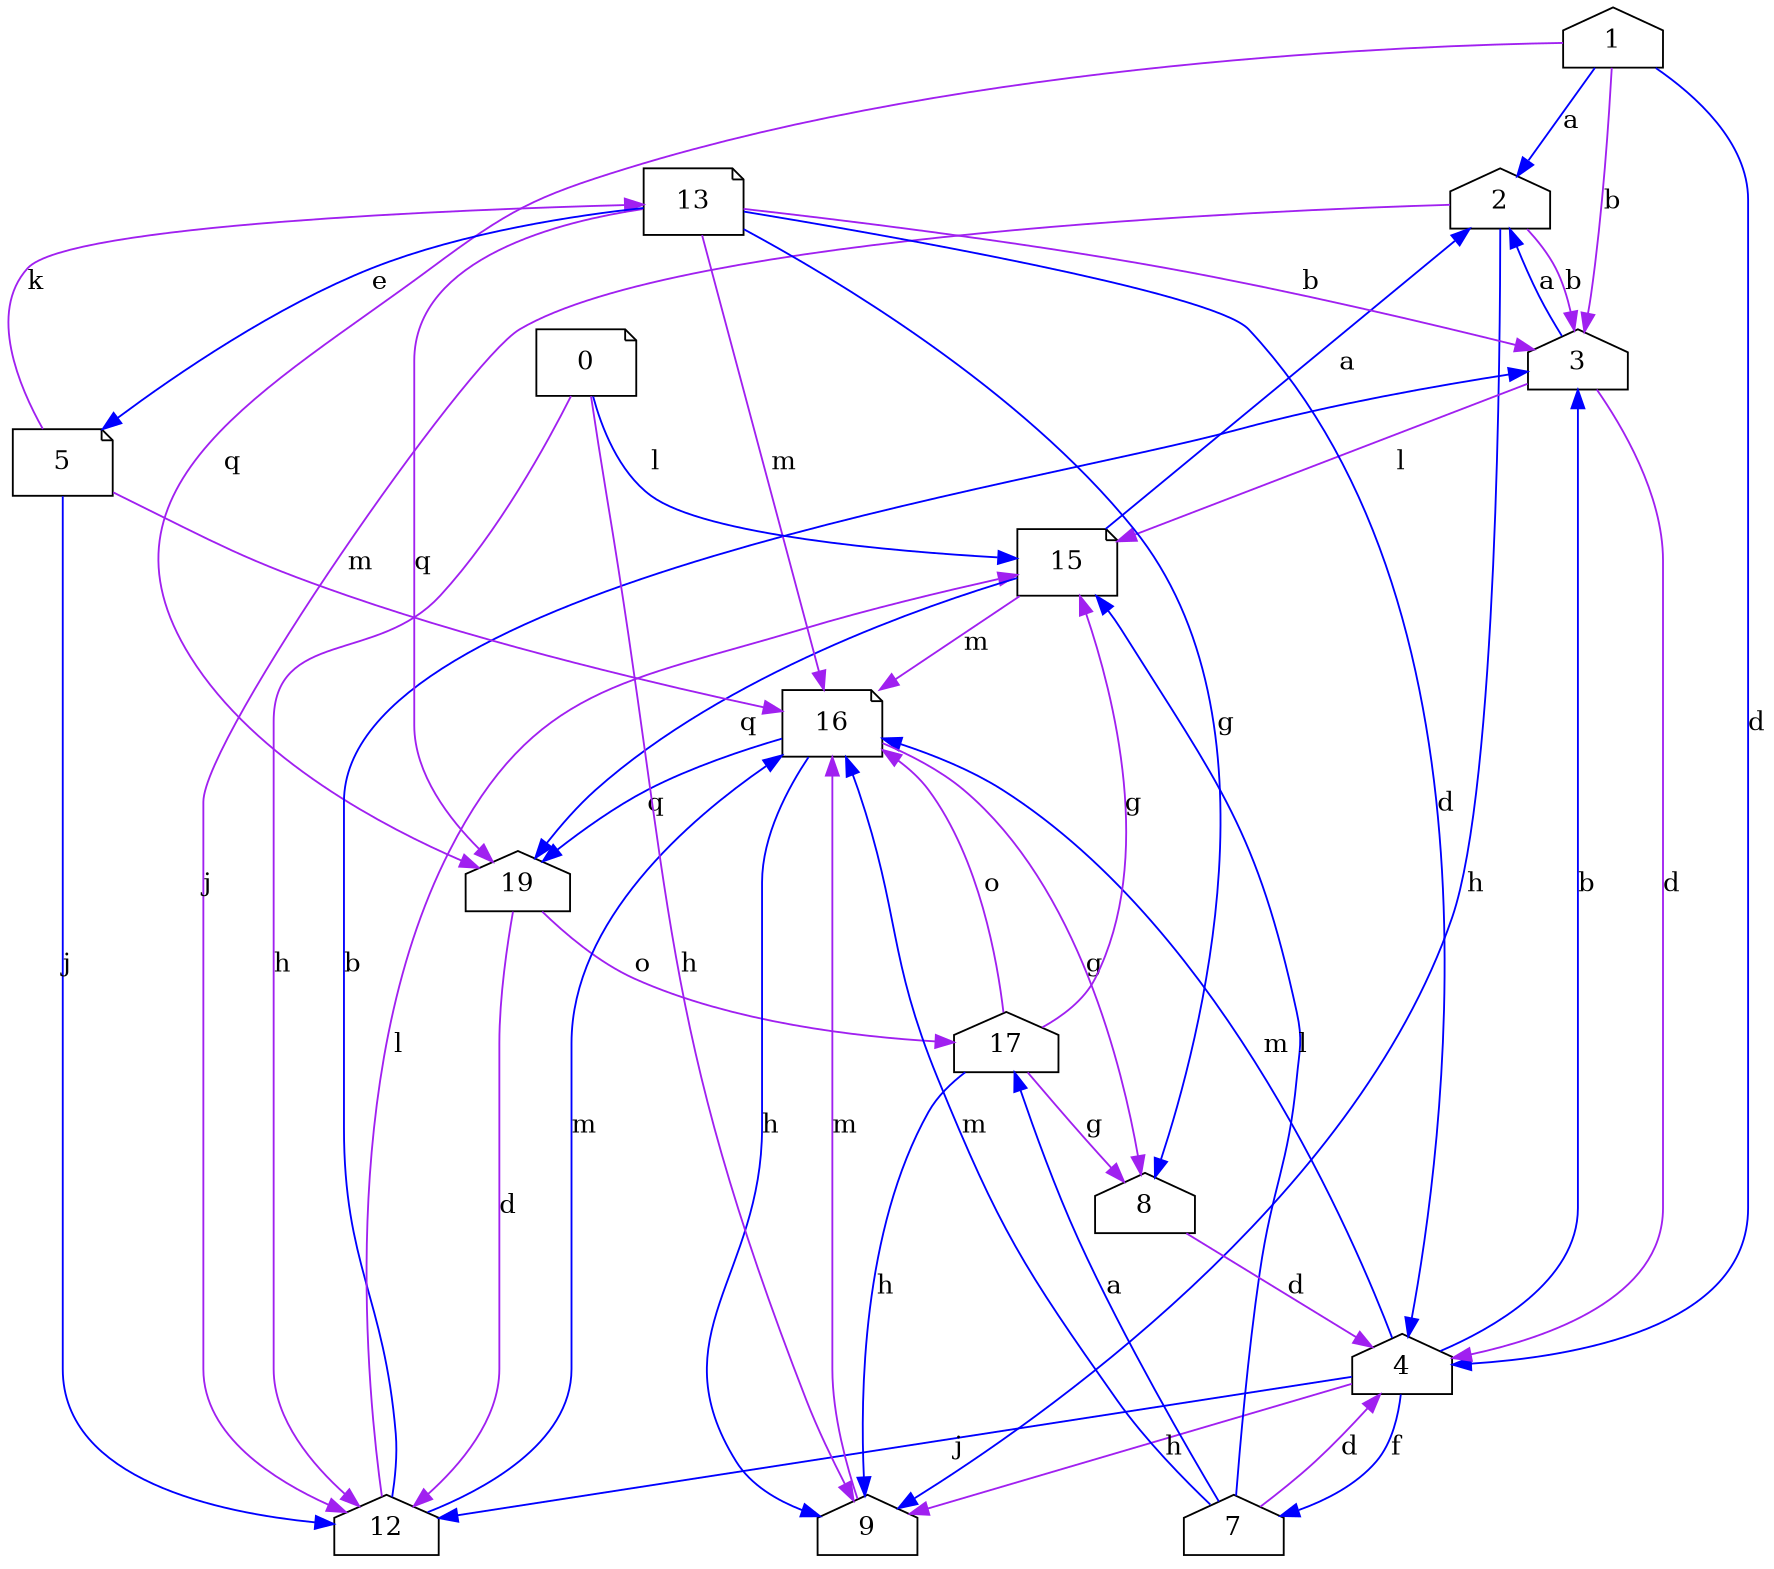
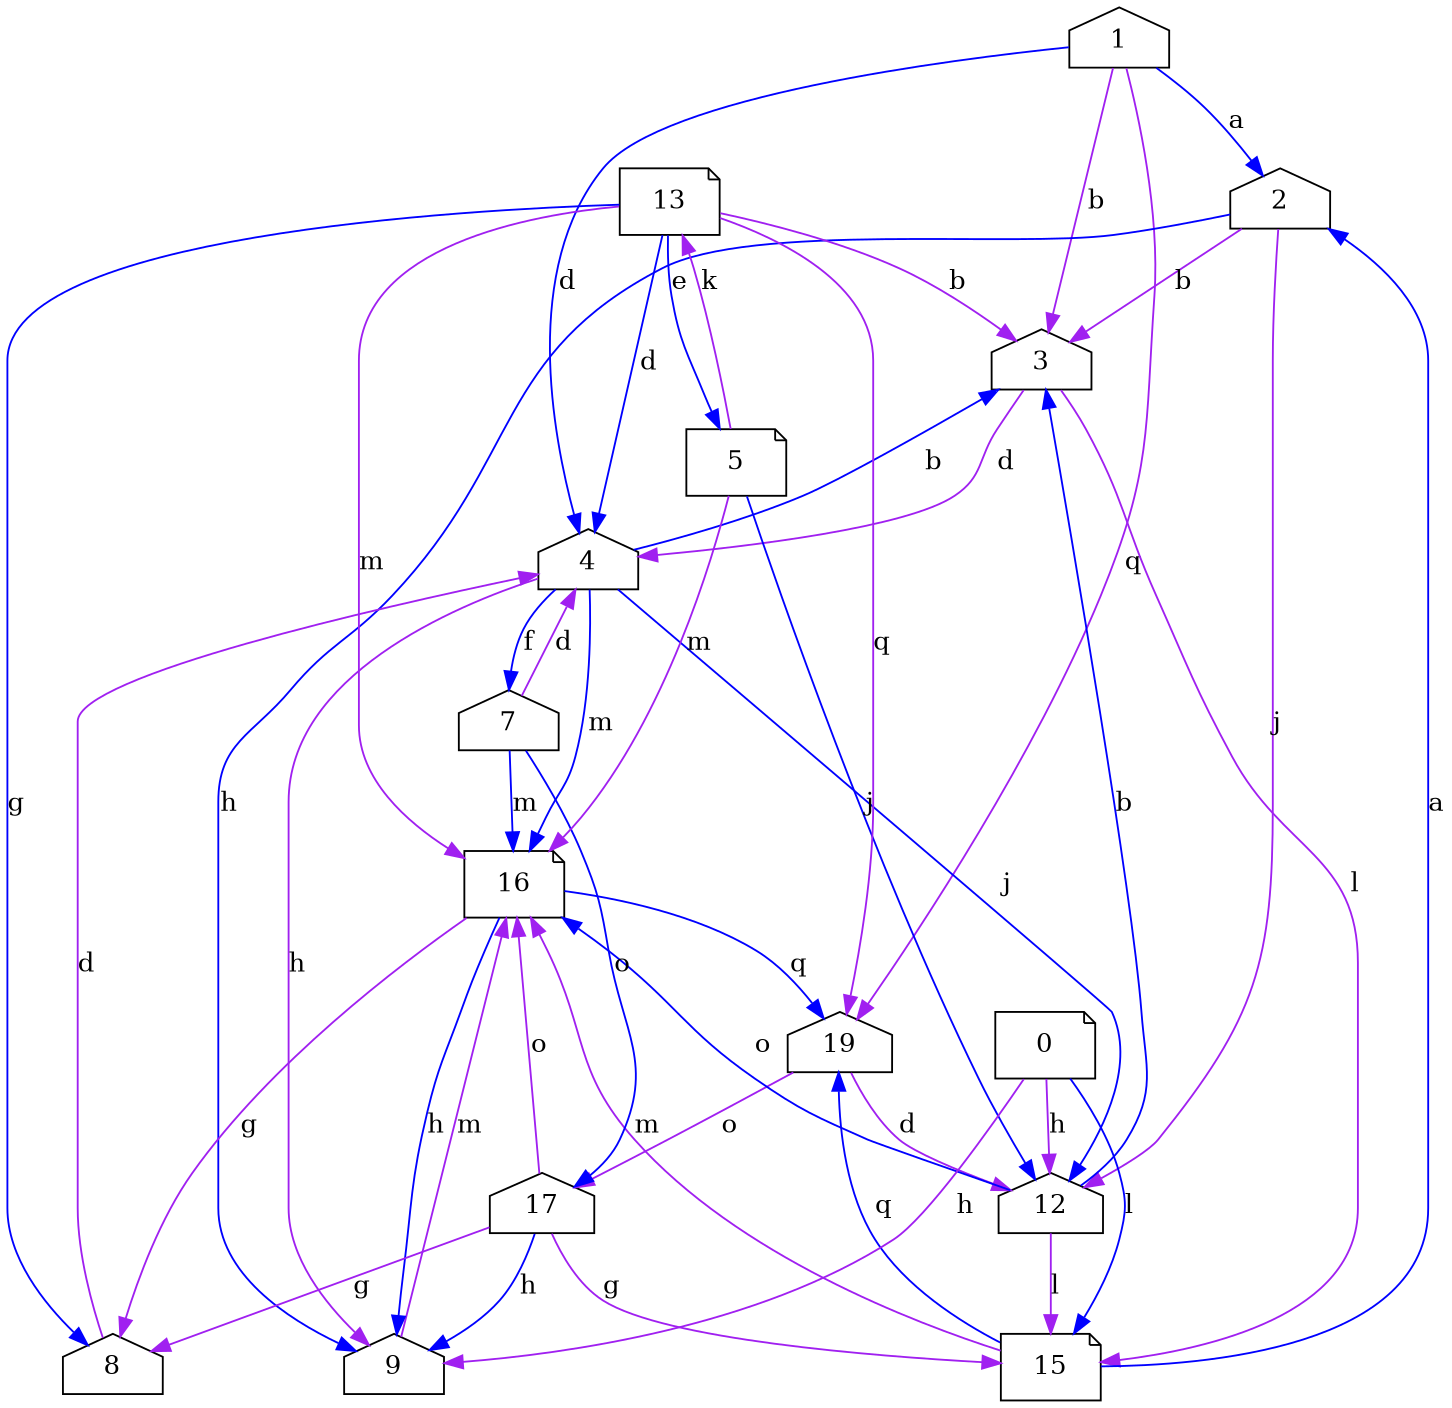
edge "3" -> "2": removed, label "a"
edge "7" -> "15": removed, label "l"
edge "12" -> "16": label "m" -> "o"
edge "7" -> "17": label "a" -> "o"
